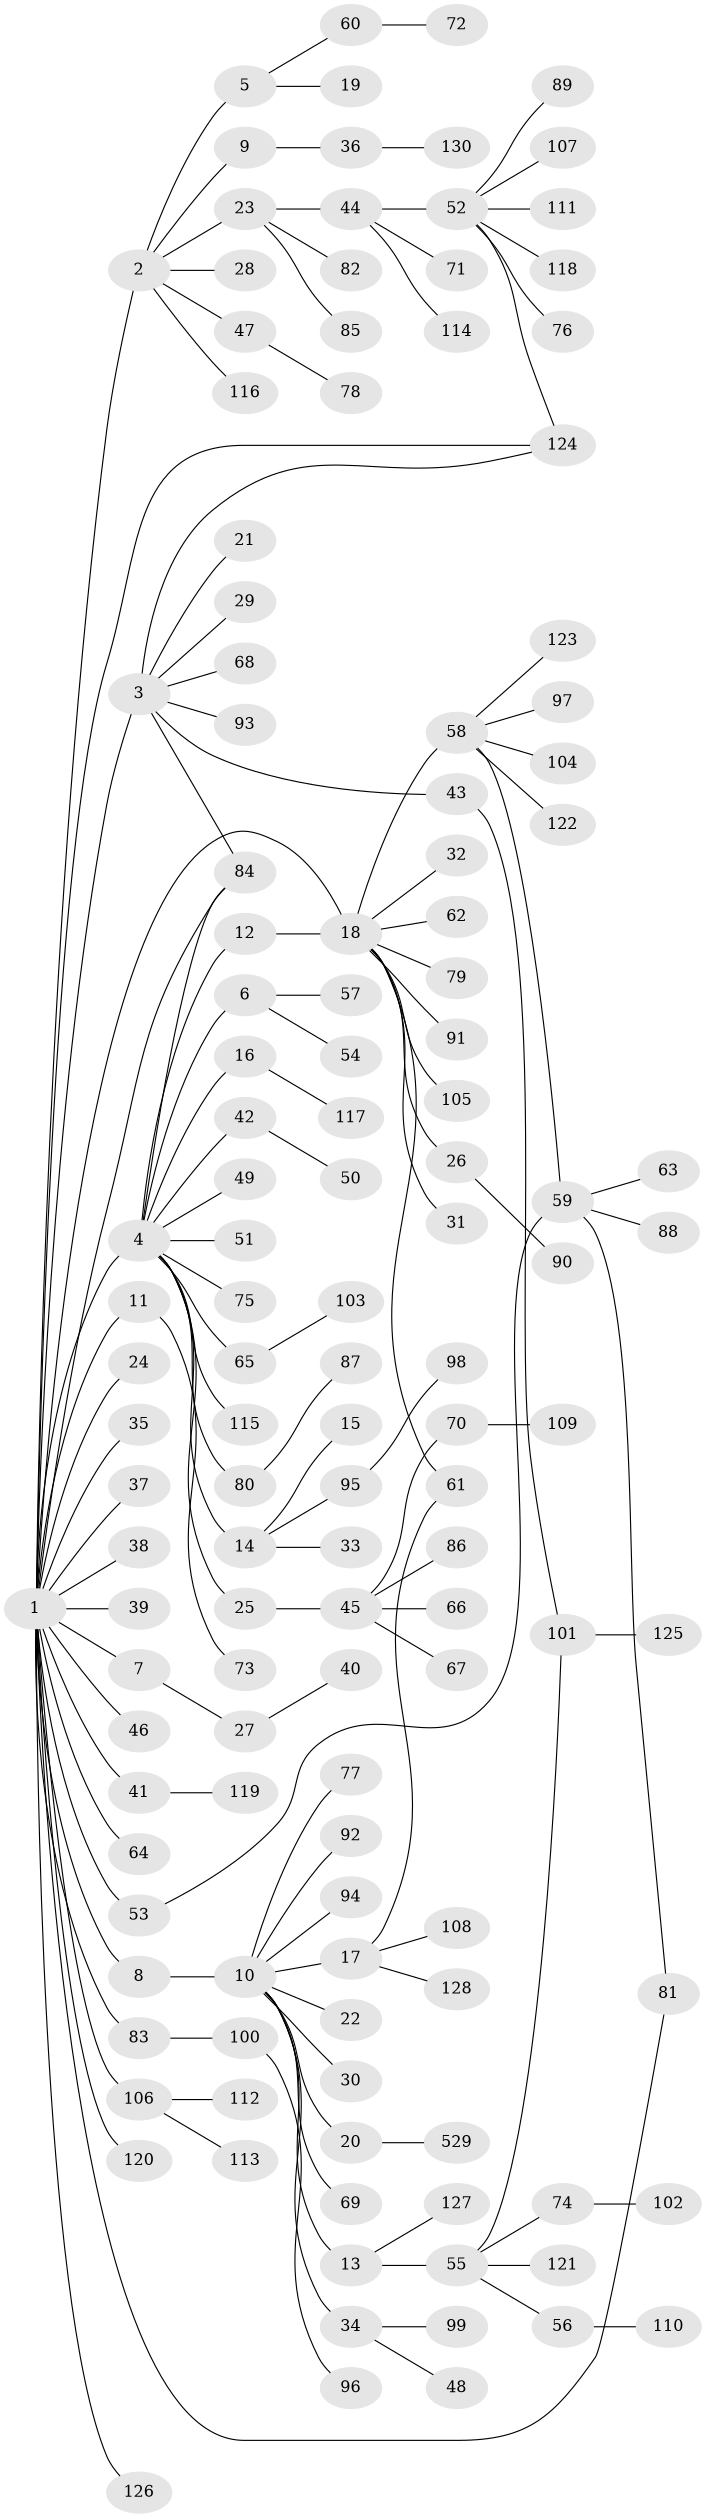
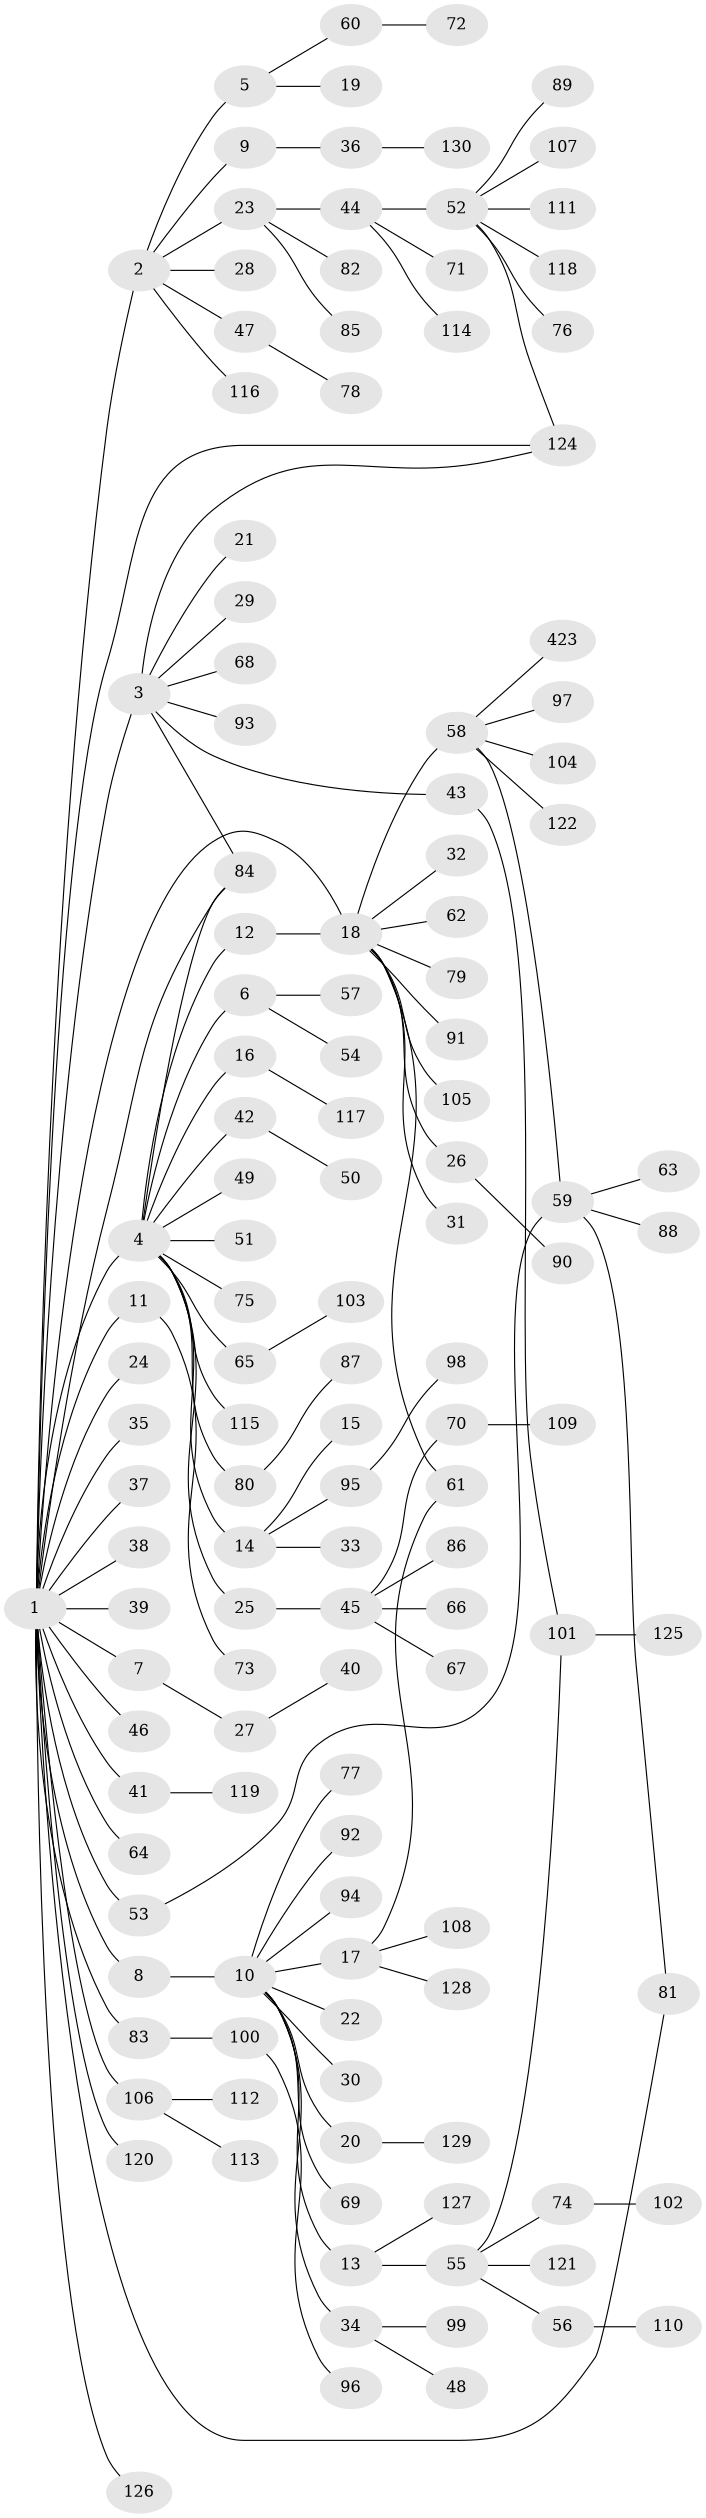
node "123": label "123" -> "423"
node "529": label "529" -> "129"
